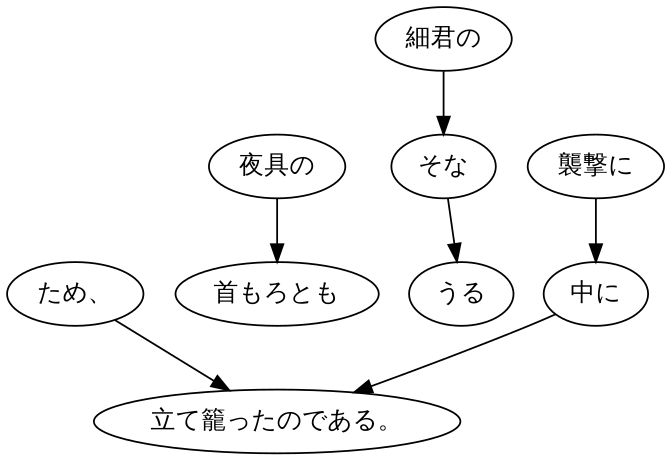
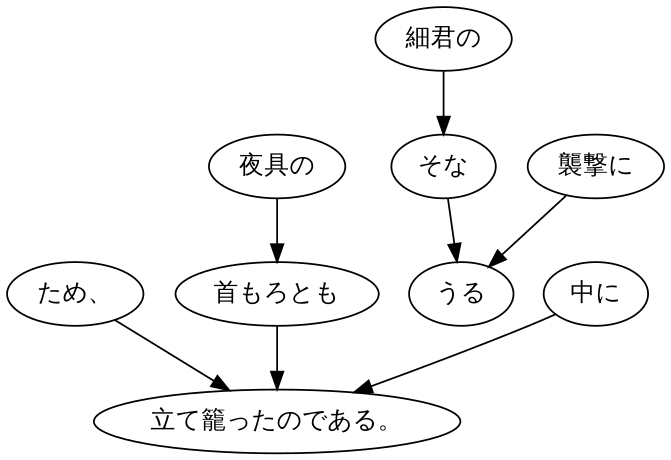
edge "襲撃に" -> "中に": now "襲撃に" -> "うる"
edge "首もろとも" -> "立て籠ったのである。": added
